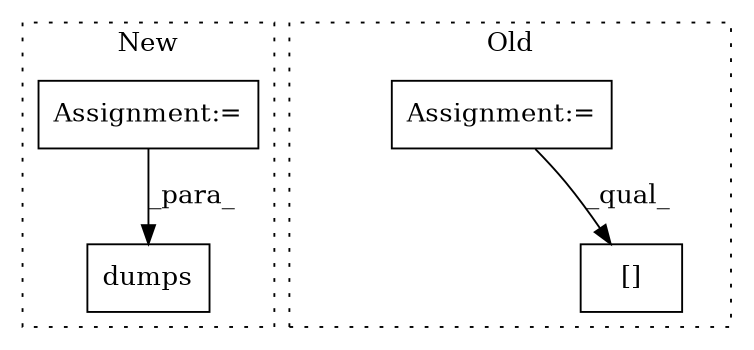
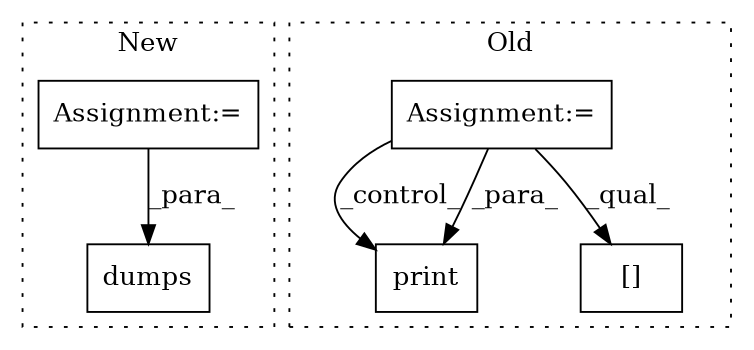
node "print": added
